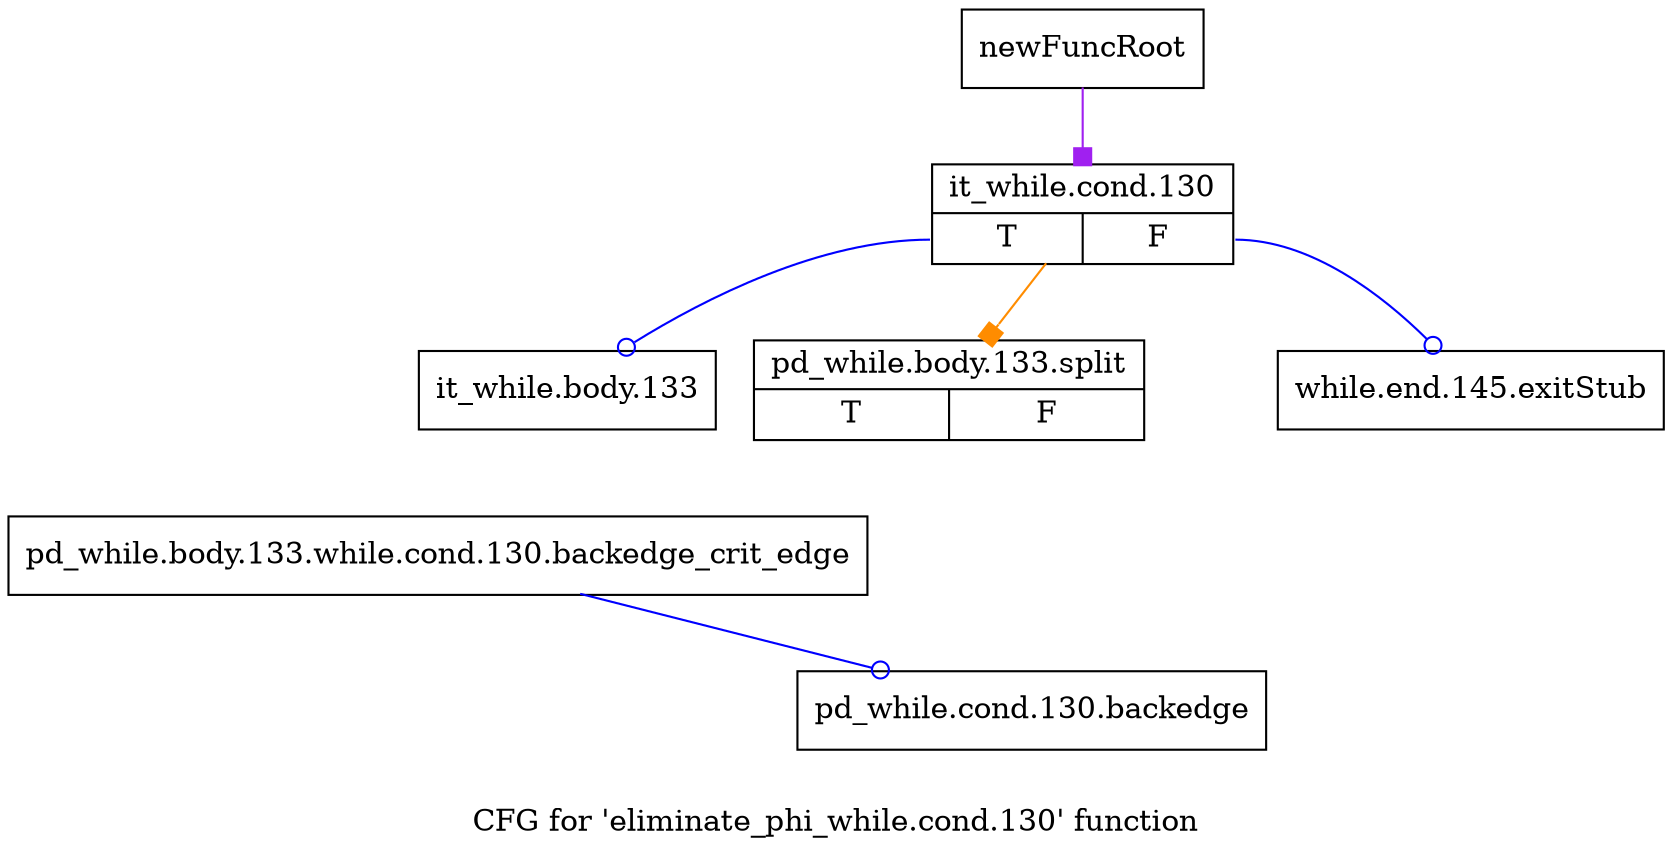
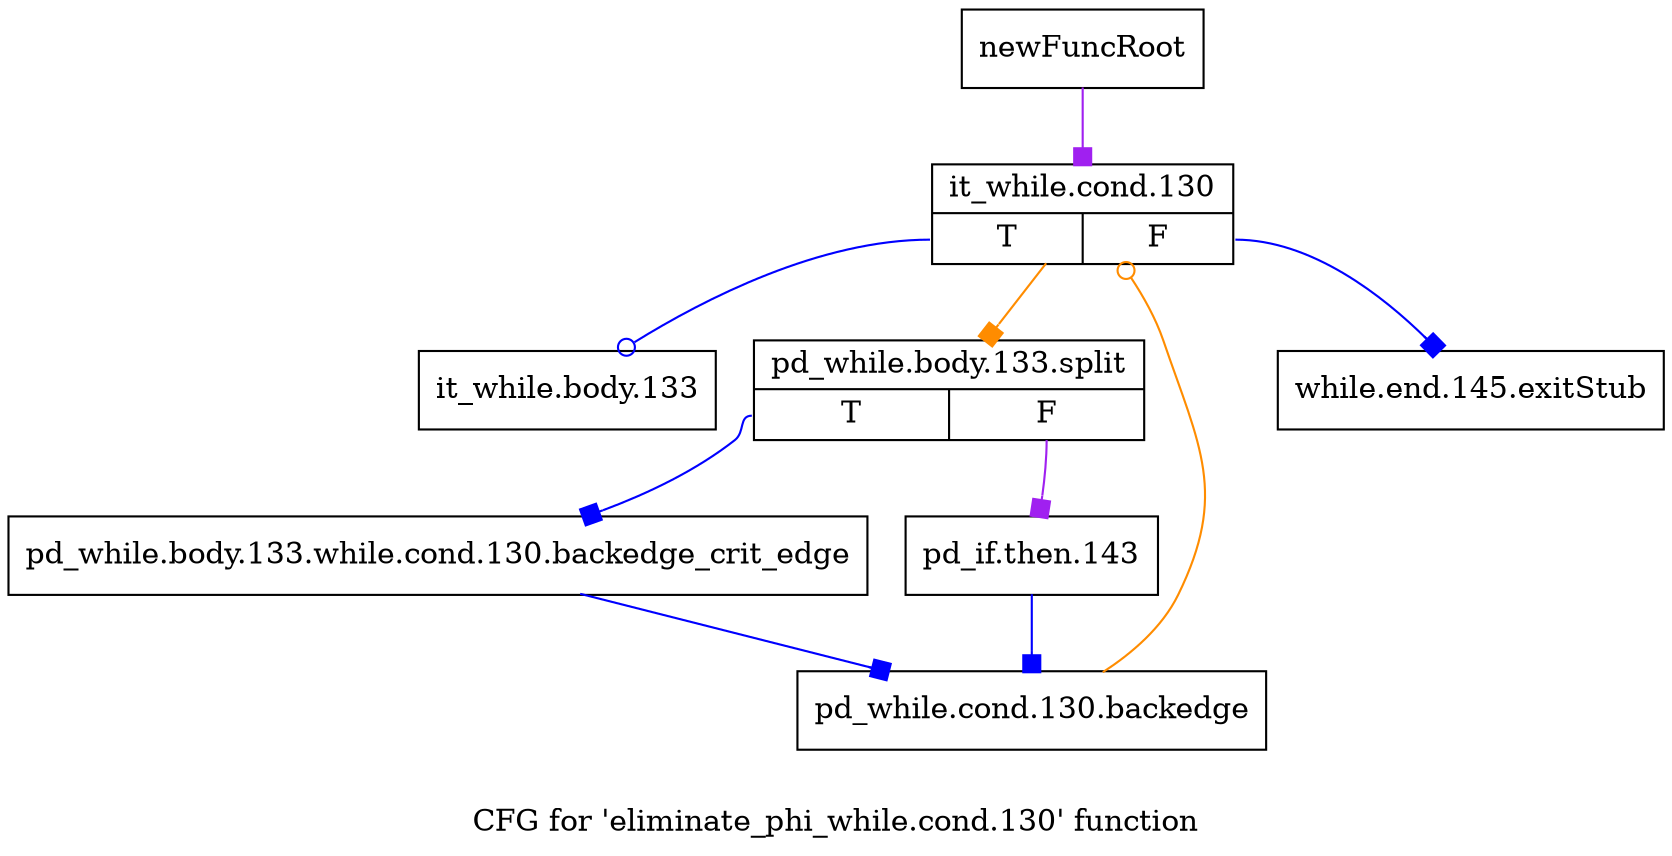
edge "it_while.cond.130" -> "while.end.145.exitStub": arrowhead odot -> box
edge "pd_while.body.133.split" -> "pd_while.body.133.while.cond.130.backedge_crit_edge": added
edge "pd_while.cond.130.backedge" -> "it_while.cond.130": added
node "pd_if.then.143": added
edge "pd_while.body.133.while.cond.130.backedge_crit_edge" -> "pd_while.cond.130.backedge": arrowhead odot -> box
